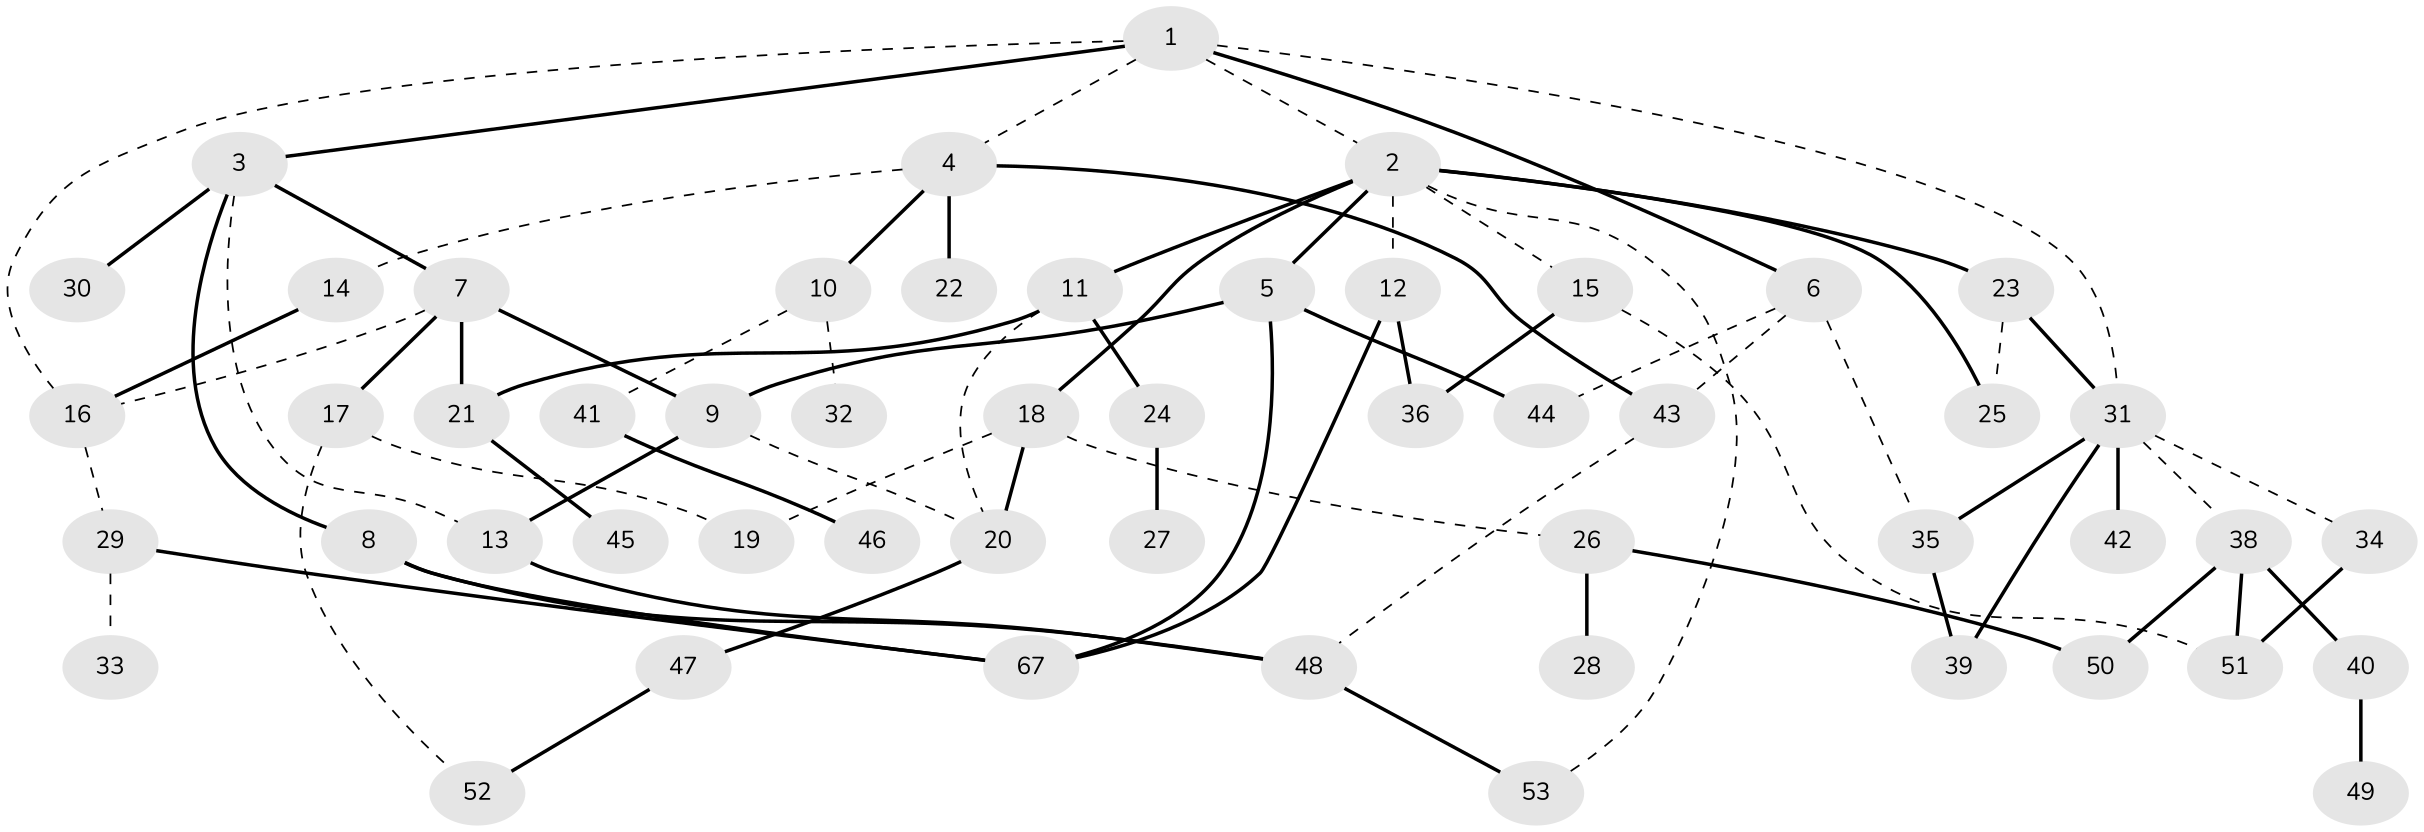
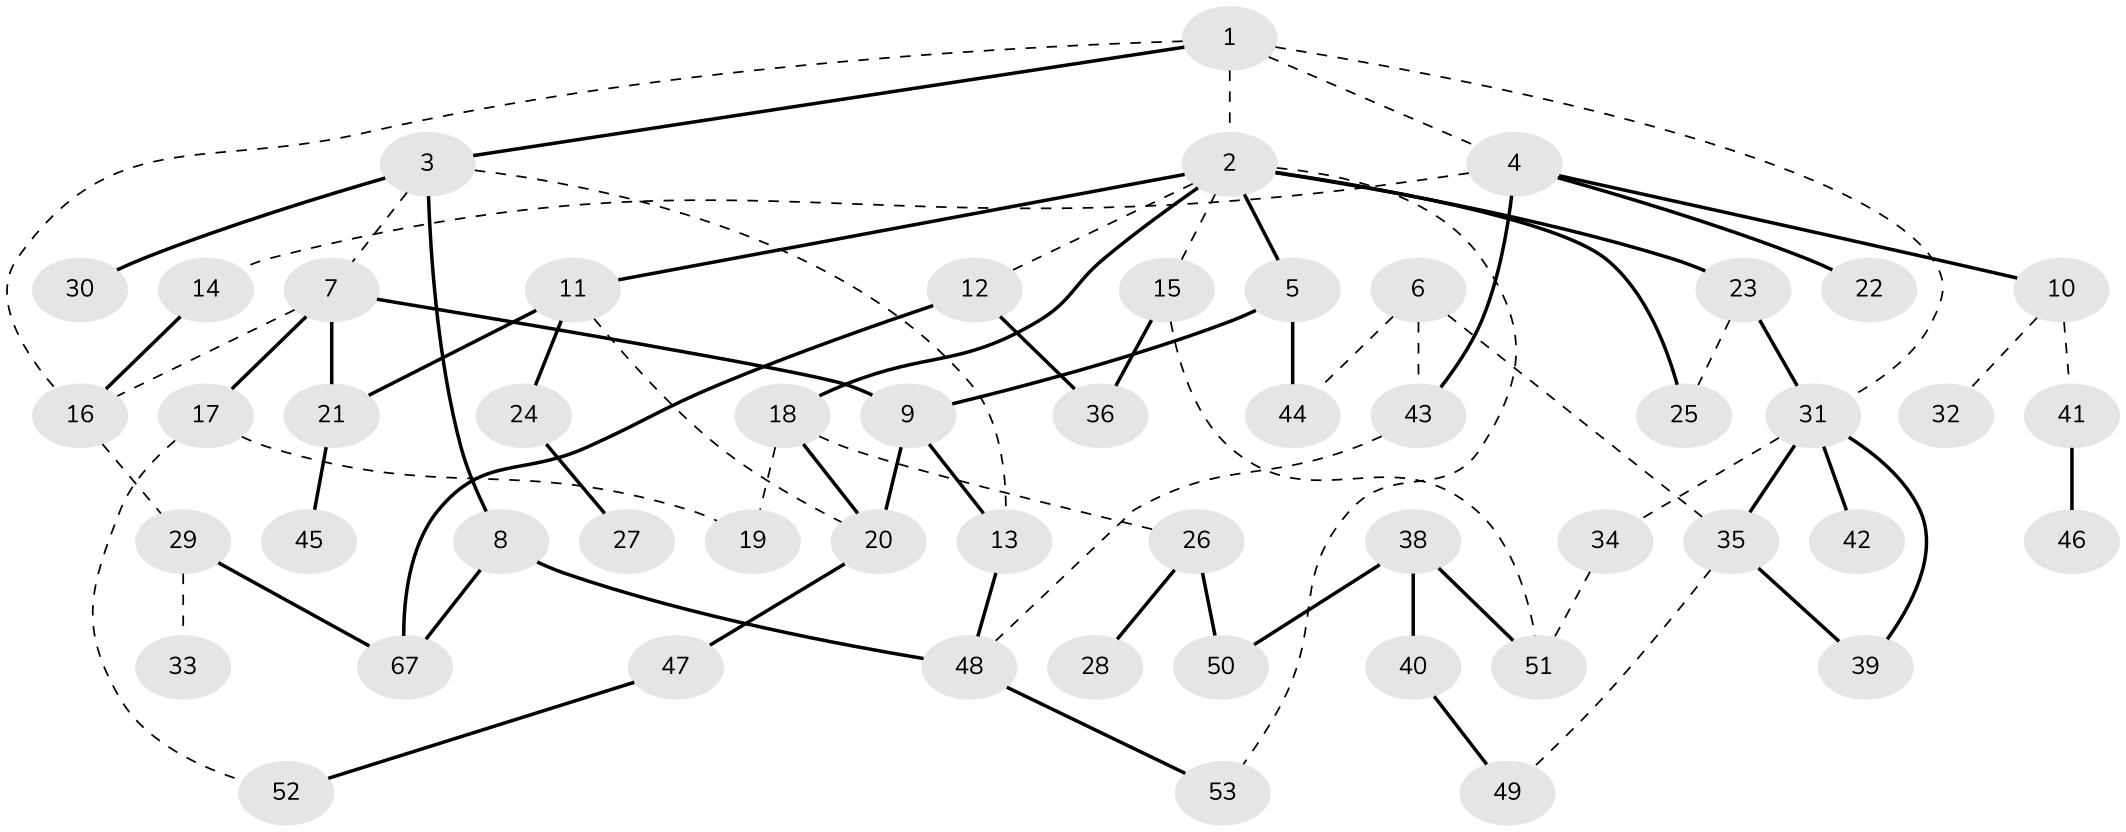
edge "1" -- "6": removed
edge "3" -- "7": style bold -> dashed
edge "9" -- "20": style dashed -> bold
edge "31" -- "38": removed
edge "5" -- "67": removed
edge "34" -- "51": style bold -> dashed
edge "35" -- "49": added
